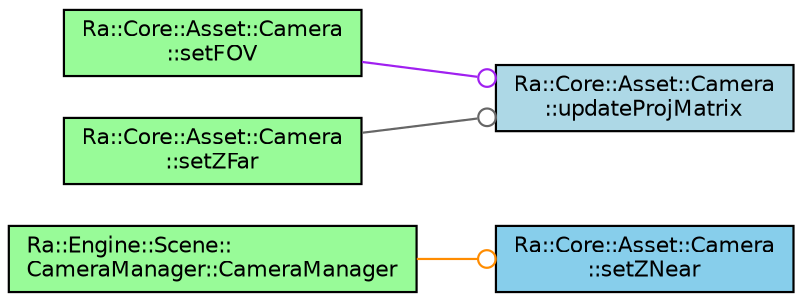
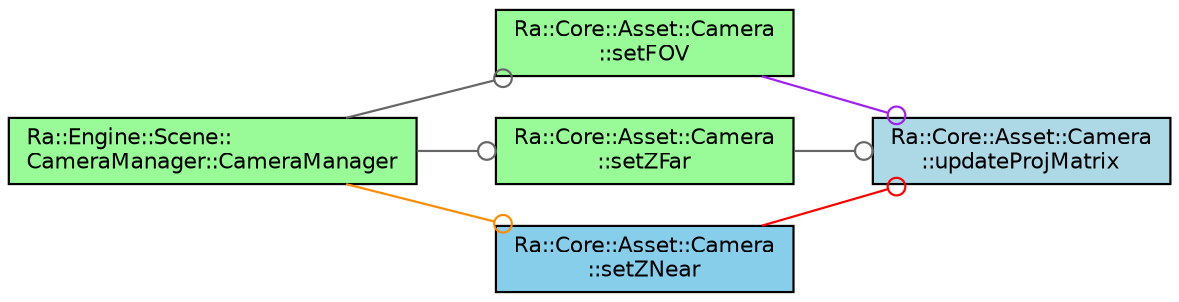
edge "Ra::Engine::Scene:: CameraManager::CameraManager" -> "Ra::Core::Asset::Camera ::setFOV": added
edge "Ra::Engine::Scene:: CameraManager::CameraManager" -> "Ra::Core::Asset::Camera ::setZFar": added
edge "Ra::Core::Asset::Camera ::setZNear" -> "Ra::Core::Asset::Camera ::updateProjMatrix": added
